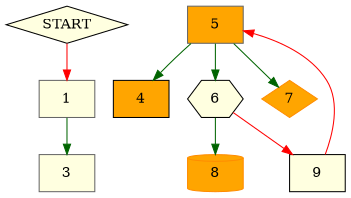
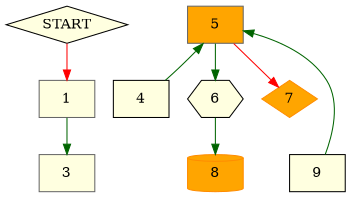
edge "5" -> "4": reversed
edge "5" -> "7": color darkgreen -> red
edge "9" -> "5": color red -> darkgreen
node "4": fillcolor orange -> lightyellow
edge "6" -> "9": removed
